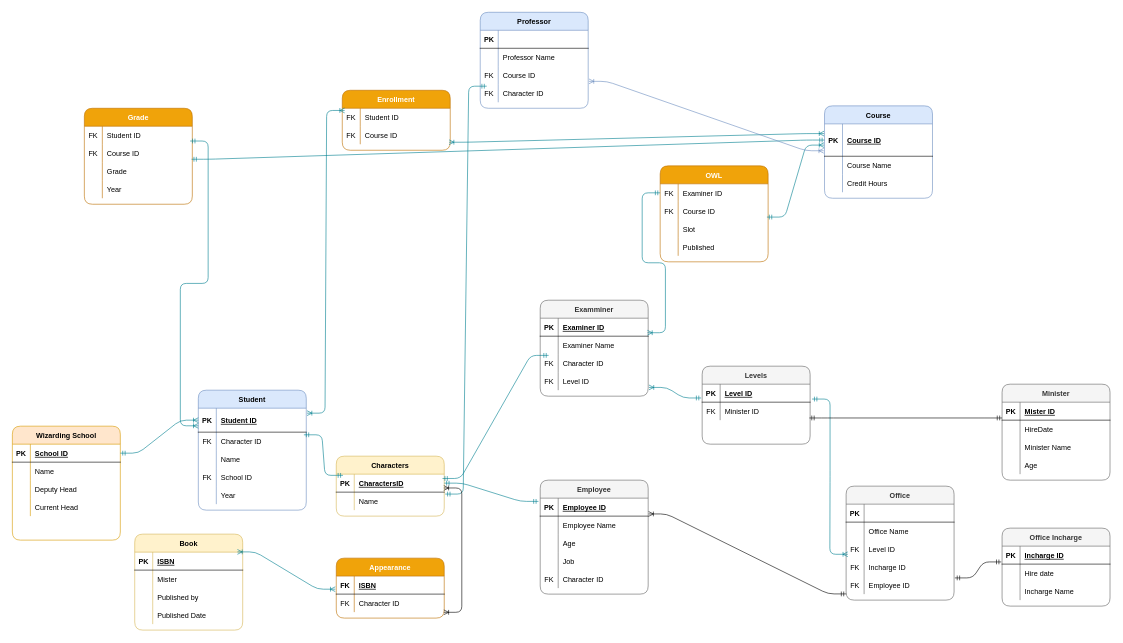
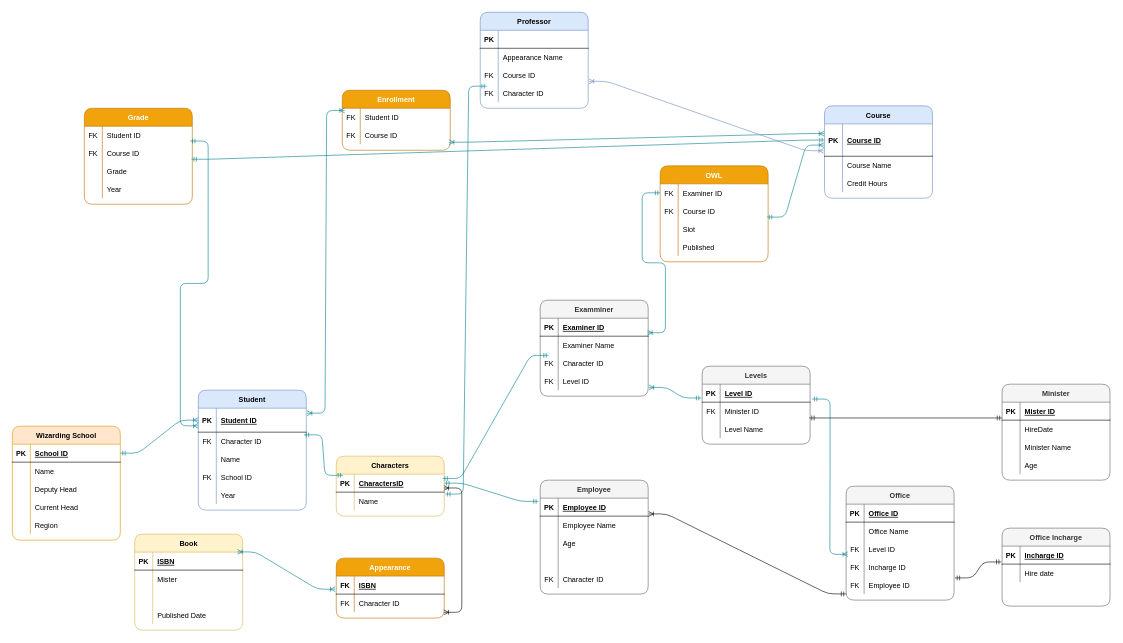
node "Professor Name": label "Professor Name" -> "Appearance Name"
node "Level Name": added
node "Office ID": added
node "Region": added
node "Job": removed
node "Incharge Name": removed
node "Published by": removed
